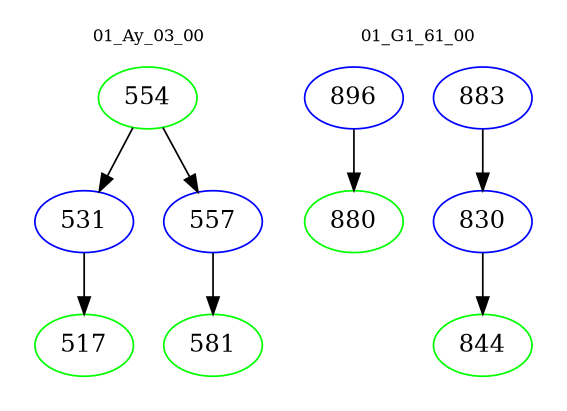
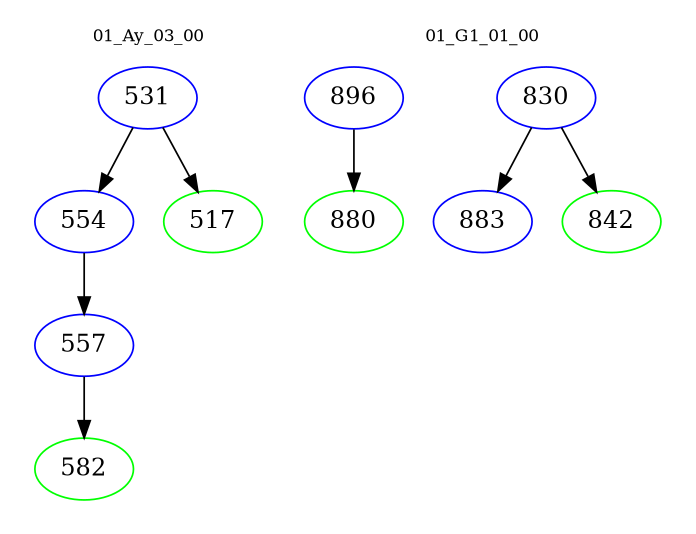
cluster "01_G1_61_00": label "01_G1_61_00" -> "01_G1_01_00"
node "554": color green -> blue
edge "883" -> "830": reversed
edge "554" -> "531": reversed
node "581": label "581" -> "582"
node "844": label "844" -> "842"
